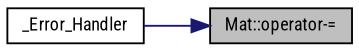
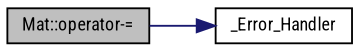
edge "_Error_Handler" -> "Mat::operator-=": reversed
